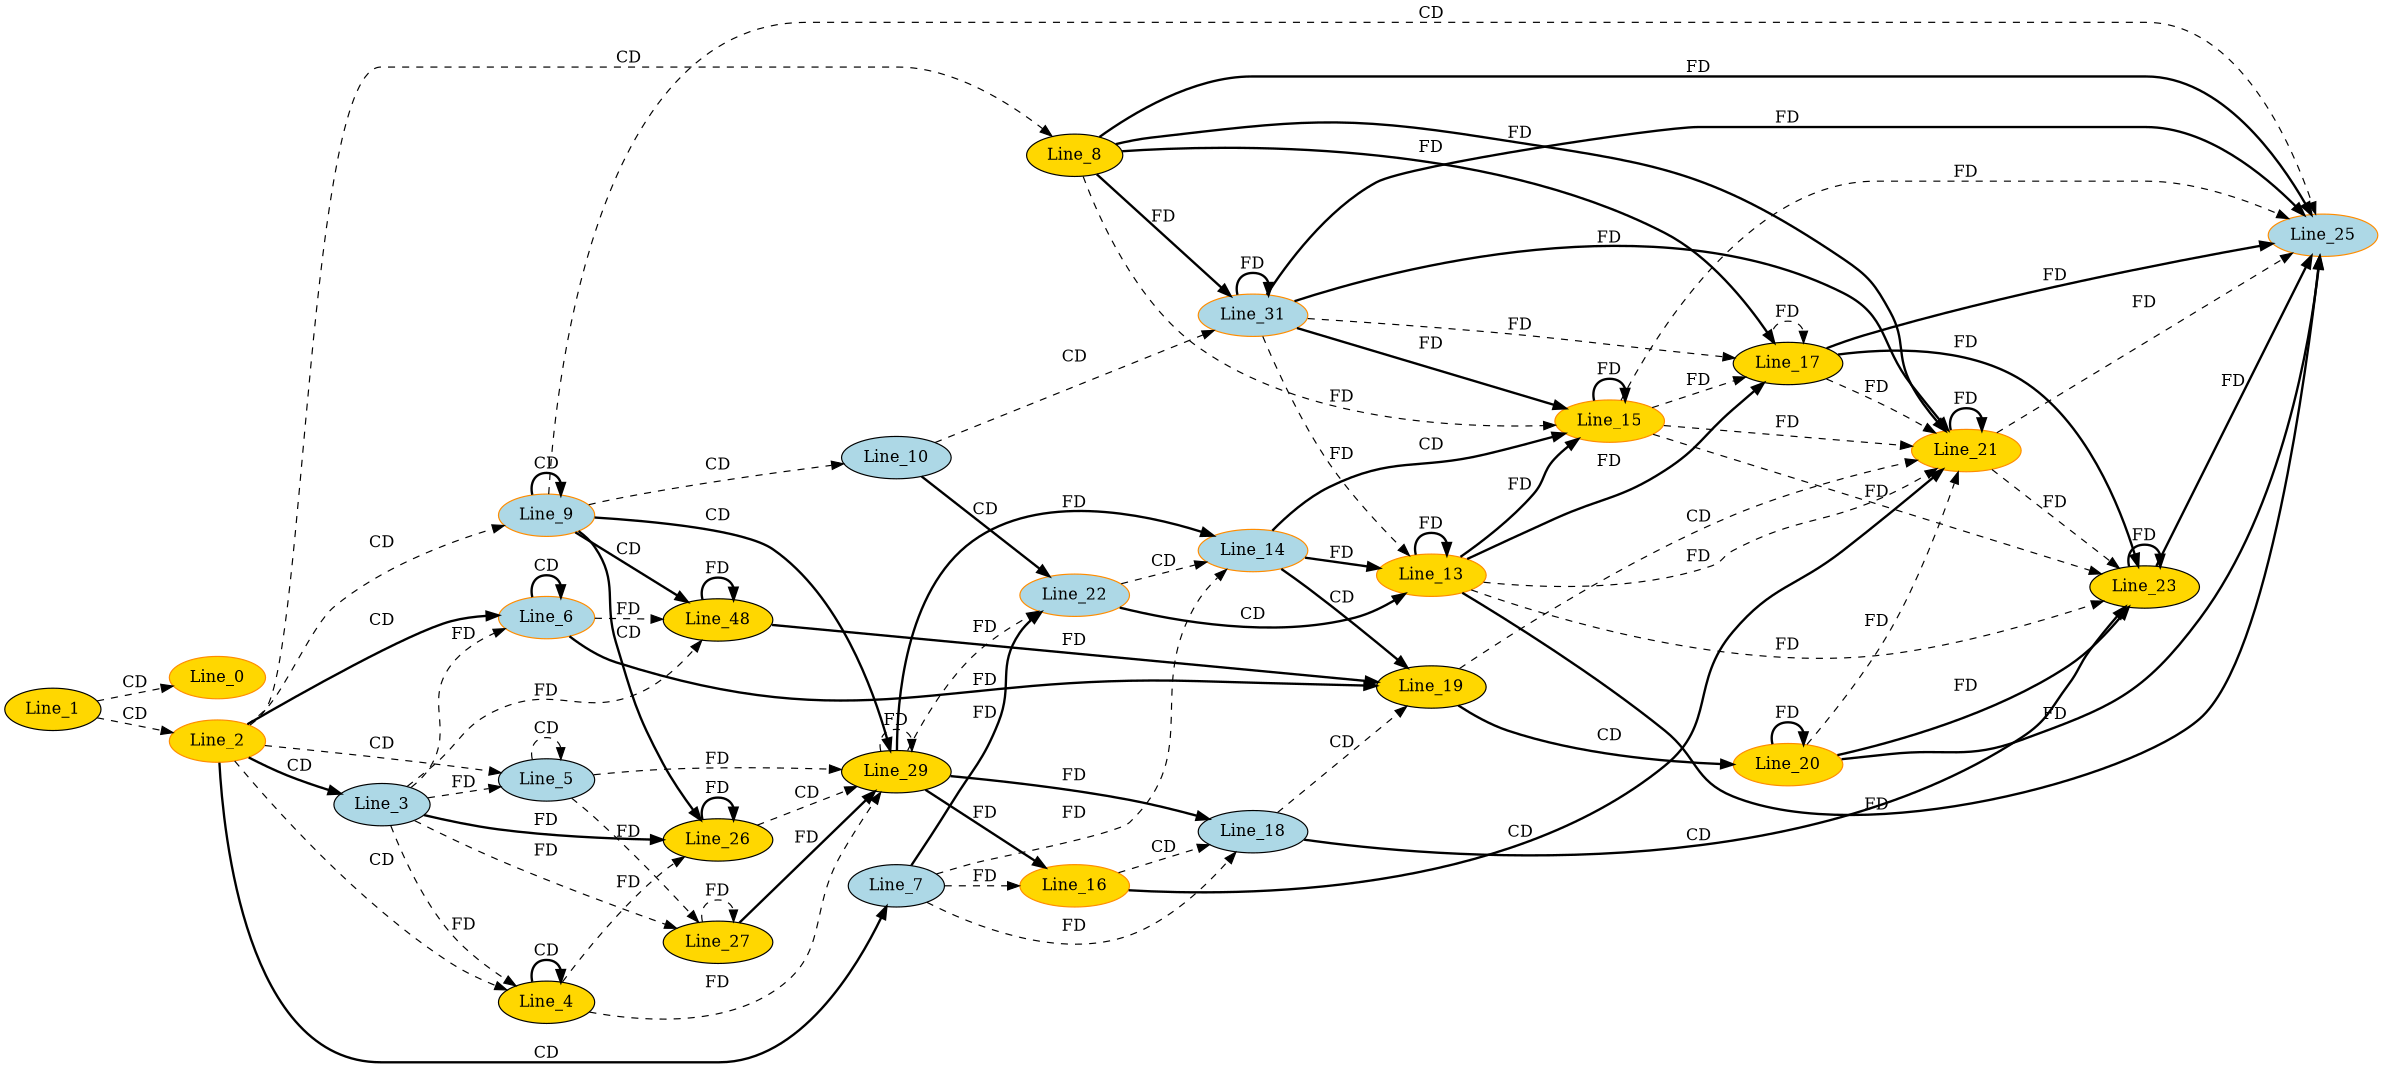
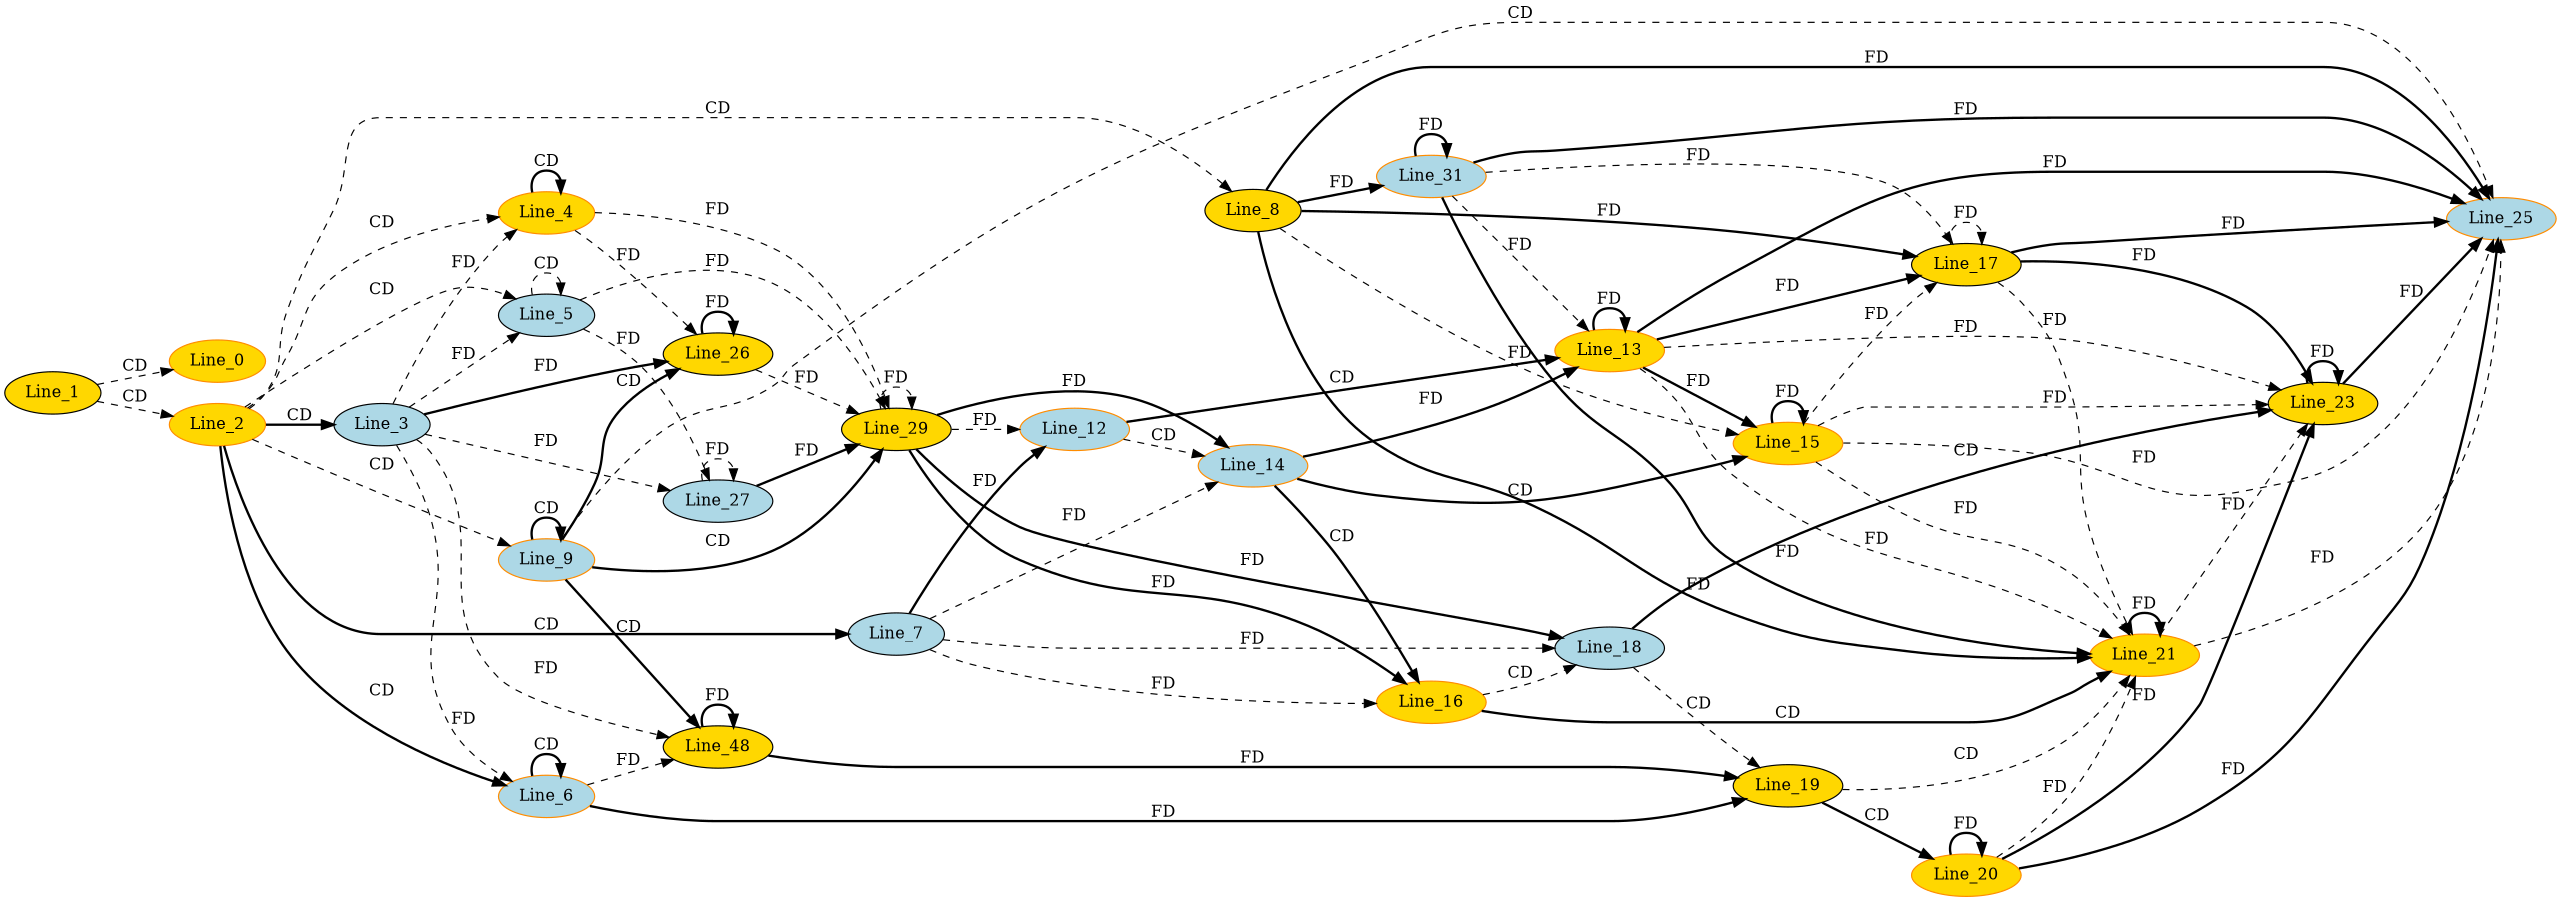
edge "Line_31" -> "Line_15": removed, label "FD"
node "Line_10": removed
node "Line_22": label "Line_22" -> "Line_12"
edge "Line_14" -> "Line_19": now "Line_14" -> "Line_16"
edge "Line_26" -> "Line_29": label "CD" -> "FD"
node "Line_27": fillcolor gold -> lightblue
node "Line_4": color black -> darkorange
